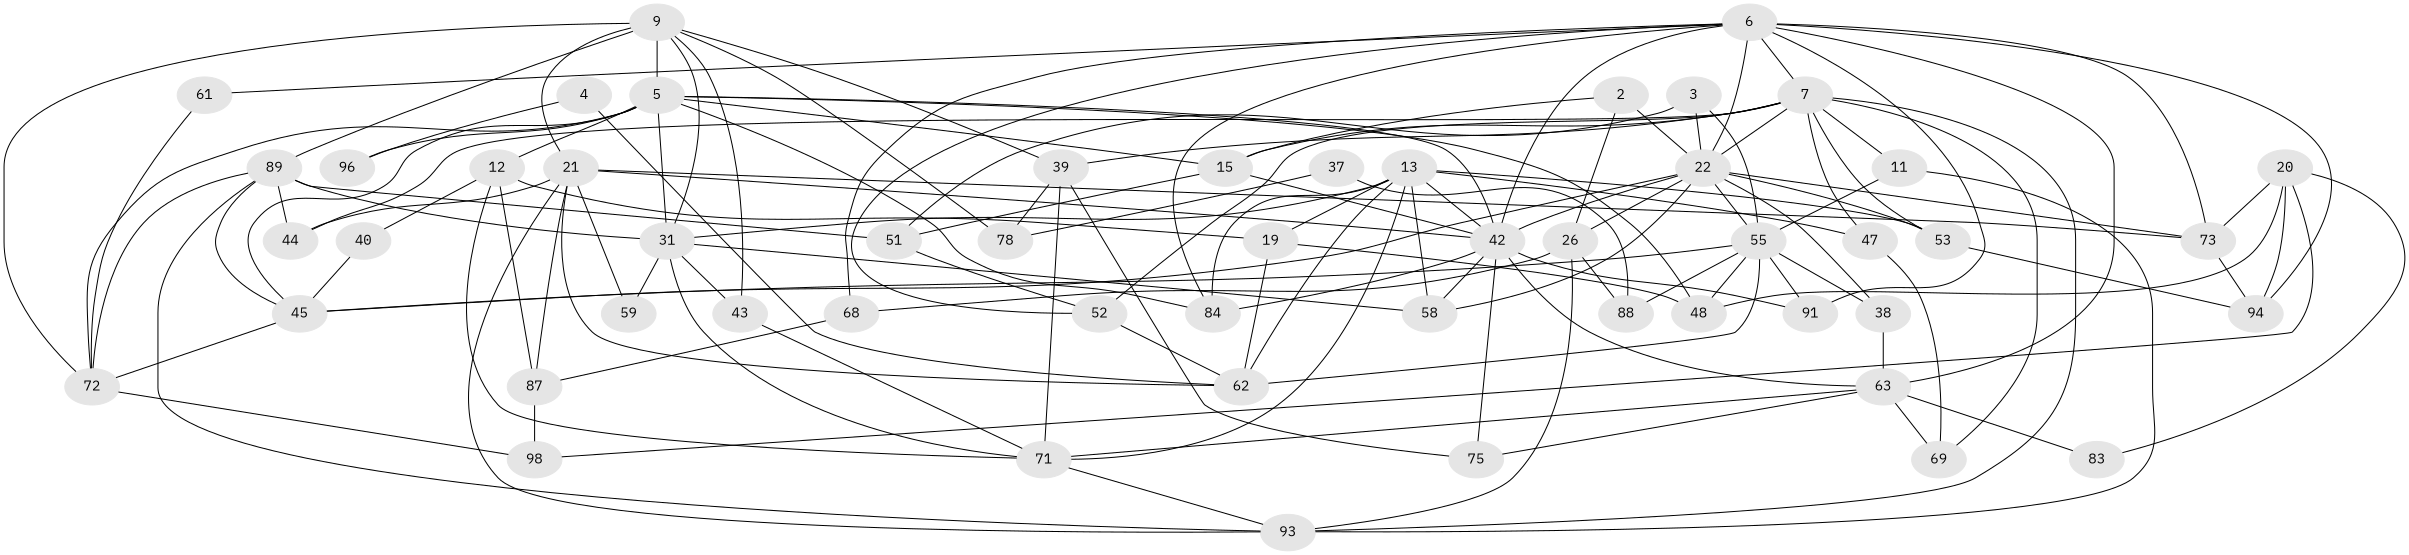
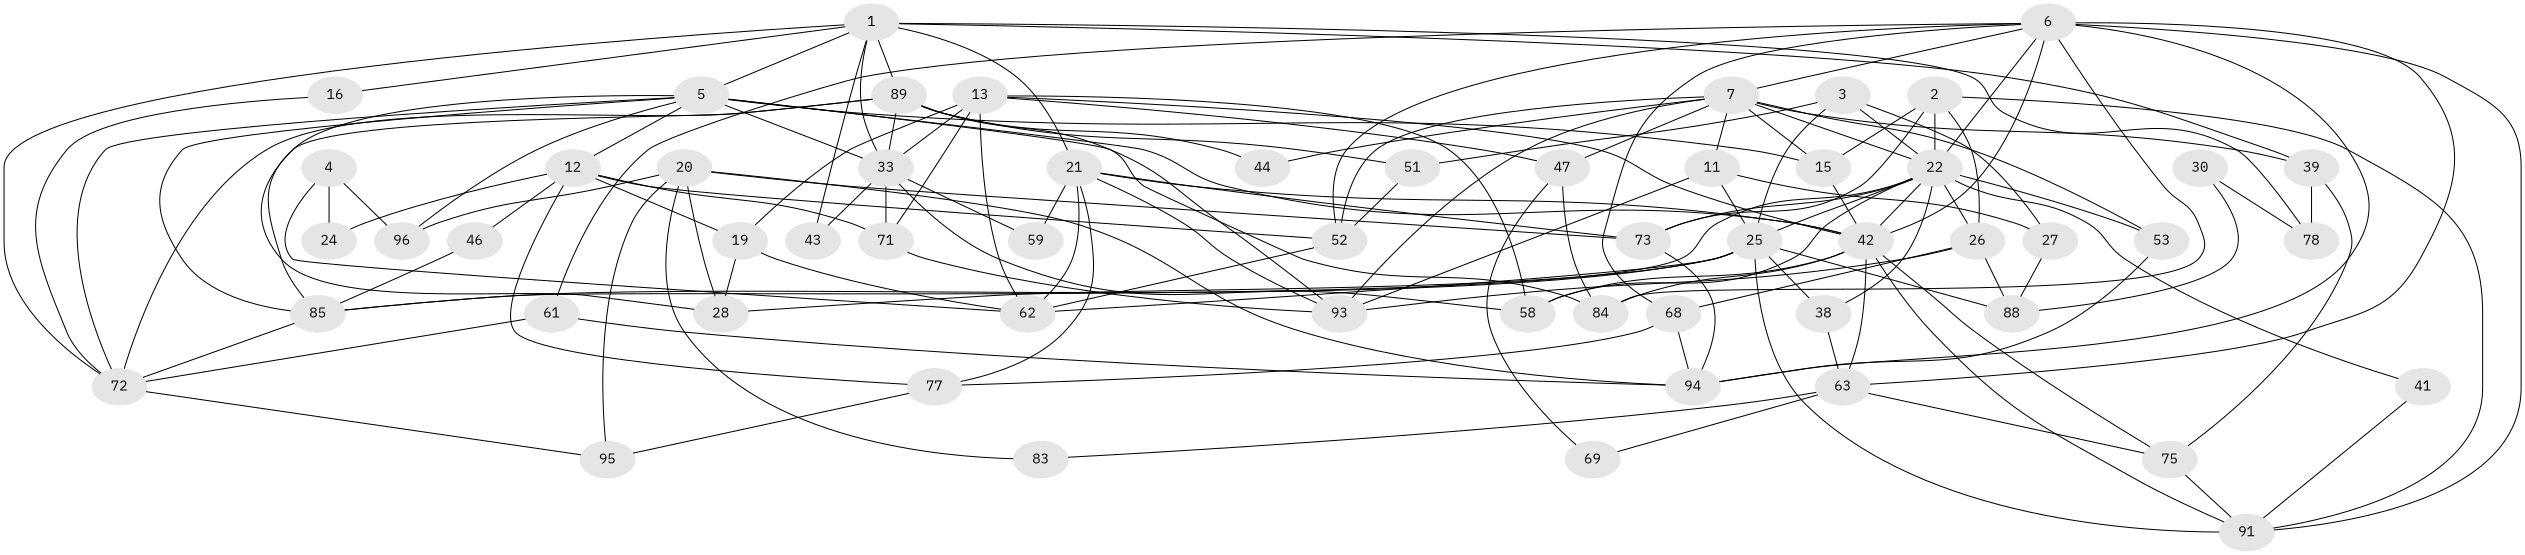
node "9": label "9" -> "1"
edge "6" -- "73": now "2" -- "73"
node "16": added
node "37": label "37" -> "30"
edge "13" -- "53": removed
edge "2" -- "91": added
edge "15" -- "51": removed
edge "20" -- "96": added
edge "13" -- "84": now "47" -- "84"
edge "21" -- "44": removed
edge "12" -- "52": added
edge "7" -- "69": removed
node "24": added
node "40": label "40" -> "46"
node "31": label "31" -> "33"
node "55": label "55" -> "25"
node "27": added
node "45": label "45" -> "85"
node "48": label "48" -> "28"
edge "39" -- "71": removed
edge "68" -- "94": added
edge "61" -- "94": added
node "87": label "87" -> "77"
edge "43" -- "71": removed
node "41": added
edge "63" -- "71": removed
node "98": label "98" -> "95"
edge "75" -- "91": added
